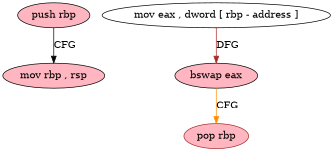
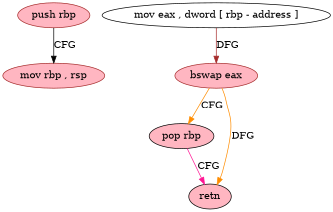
node "push rbp": color black -> brown
node "mov rbp , rsp": color black -> brown
node "bswap eax": color black -> brown
node "pop rbp": color brown -> black
node "retn": added
